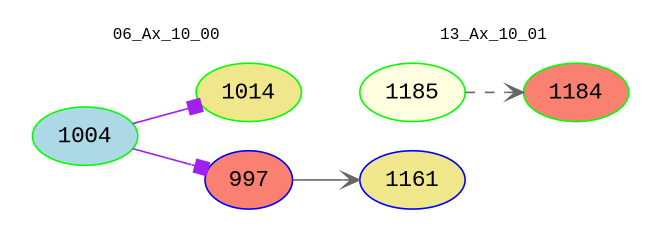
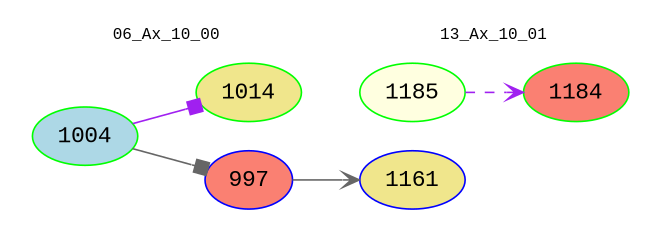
edge "1185" -> "1184": color gray40 -> purple
edge "1004" -> "997": color purple -> gray40
